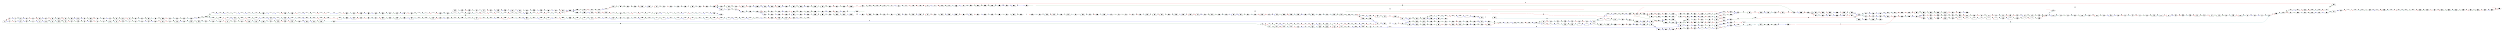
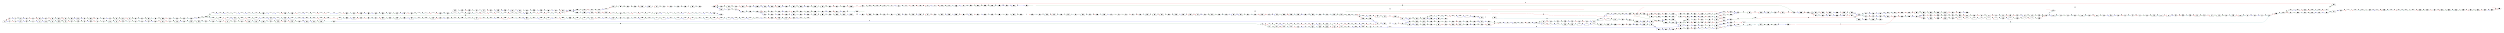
node "S698": removed
